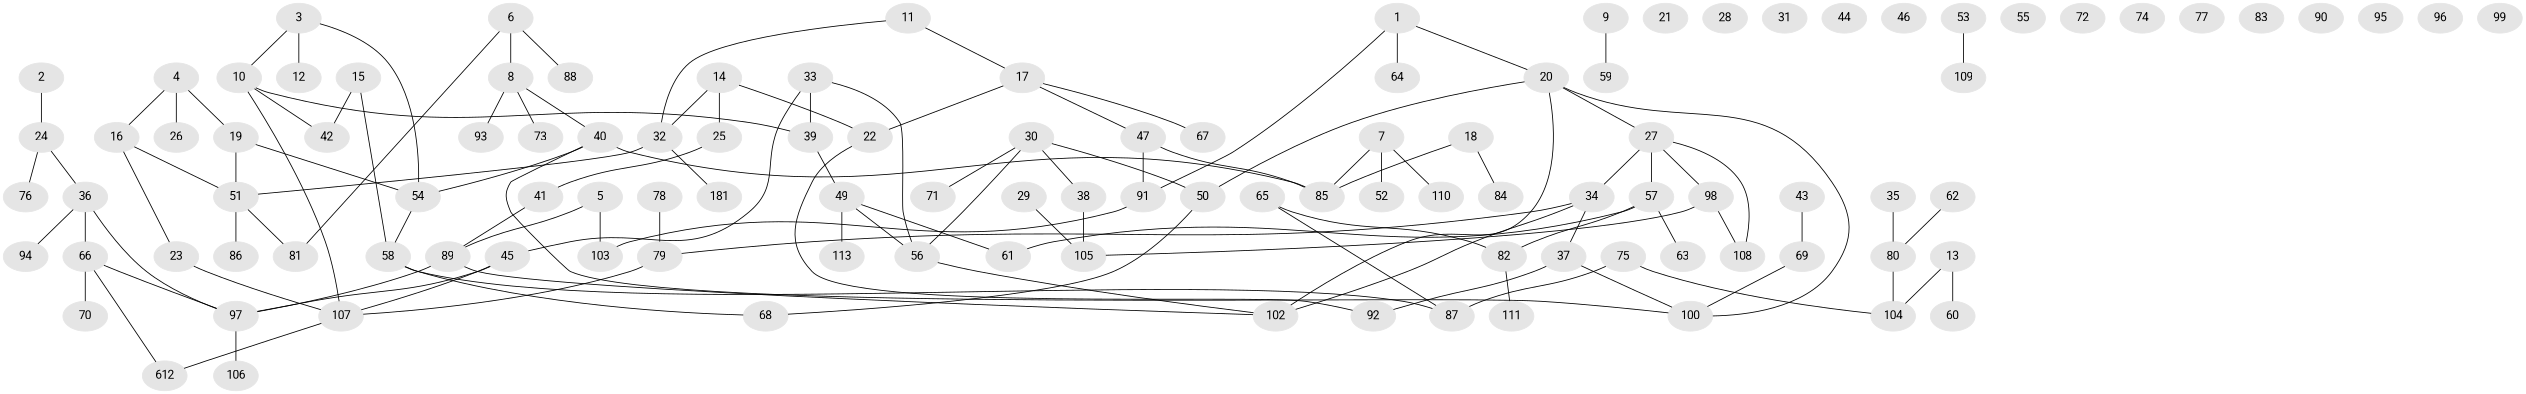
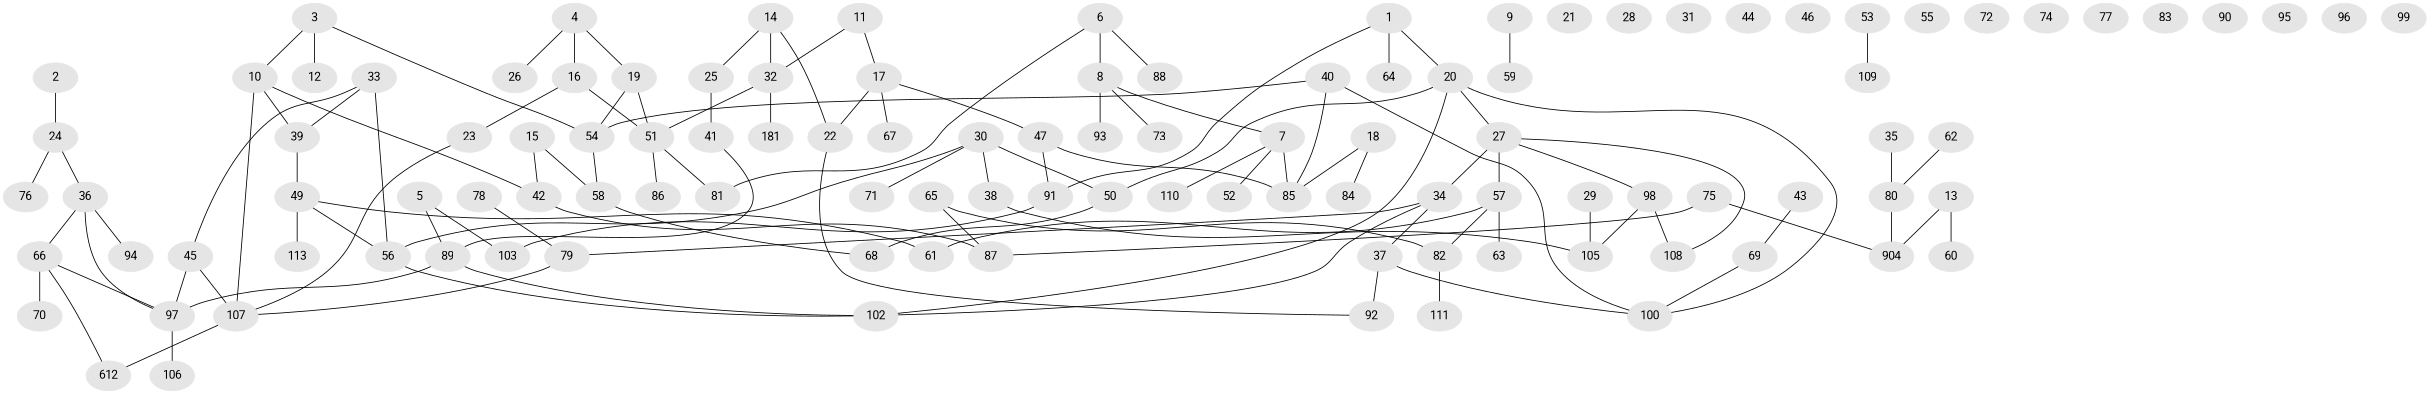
edge "8" -- "40": now "8" -- "7"
edge "58" -- "87": now "42" -- "87"
node "104": label "104" -> "904"
